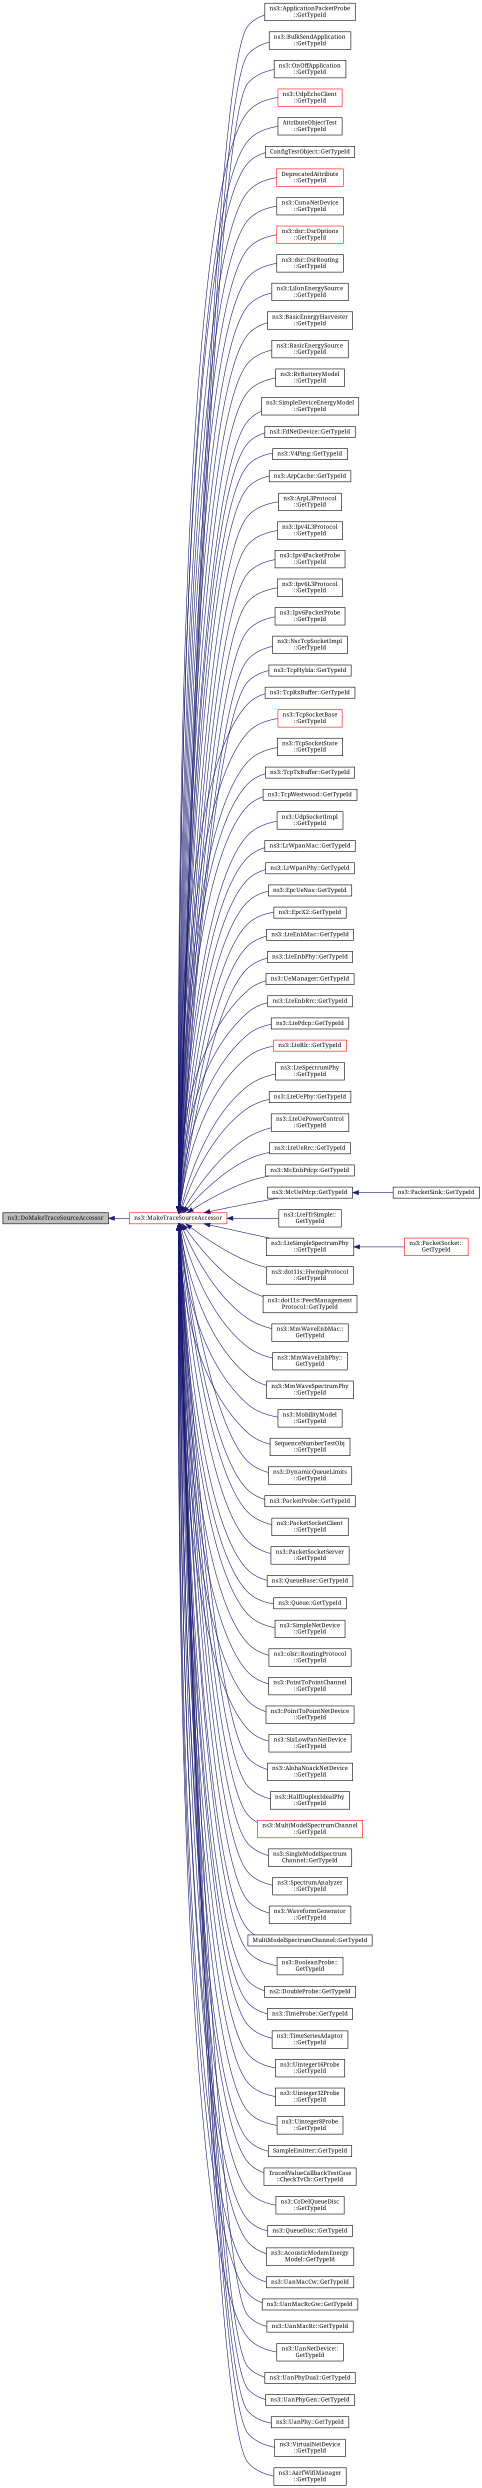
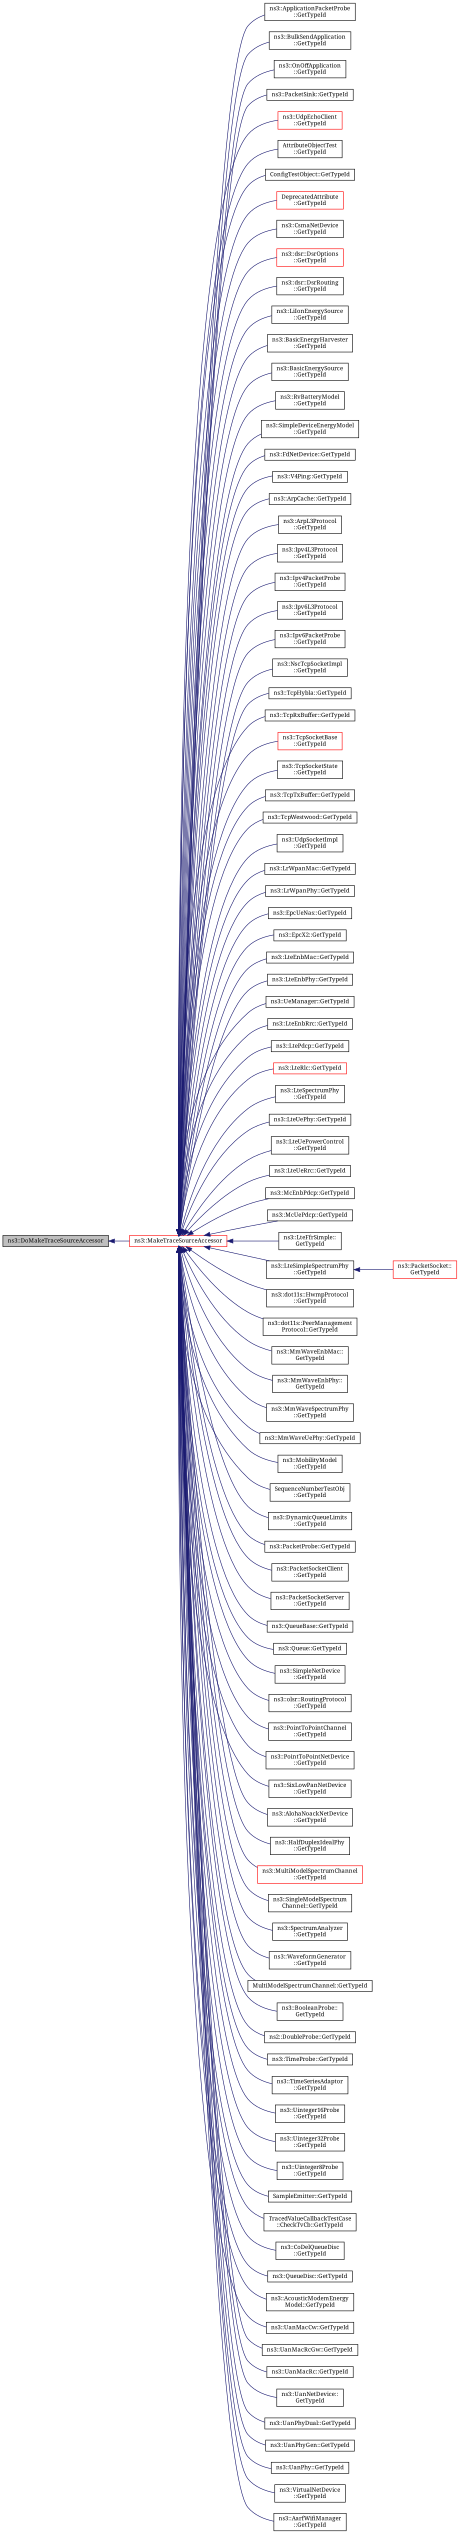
edge "ns3::PacketSink::GetTypeId" -> "ns3::McUePdcp::GetTypeId": now "ns3::PacketSink::GetTypeId" -> "ns3::MakeTraceSourceAccessor"
node "ns3::MmWaveUePhy::GetTypeId": added
